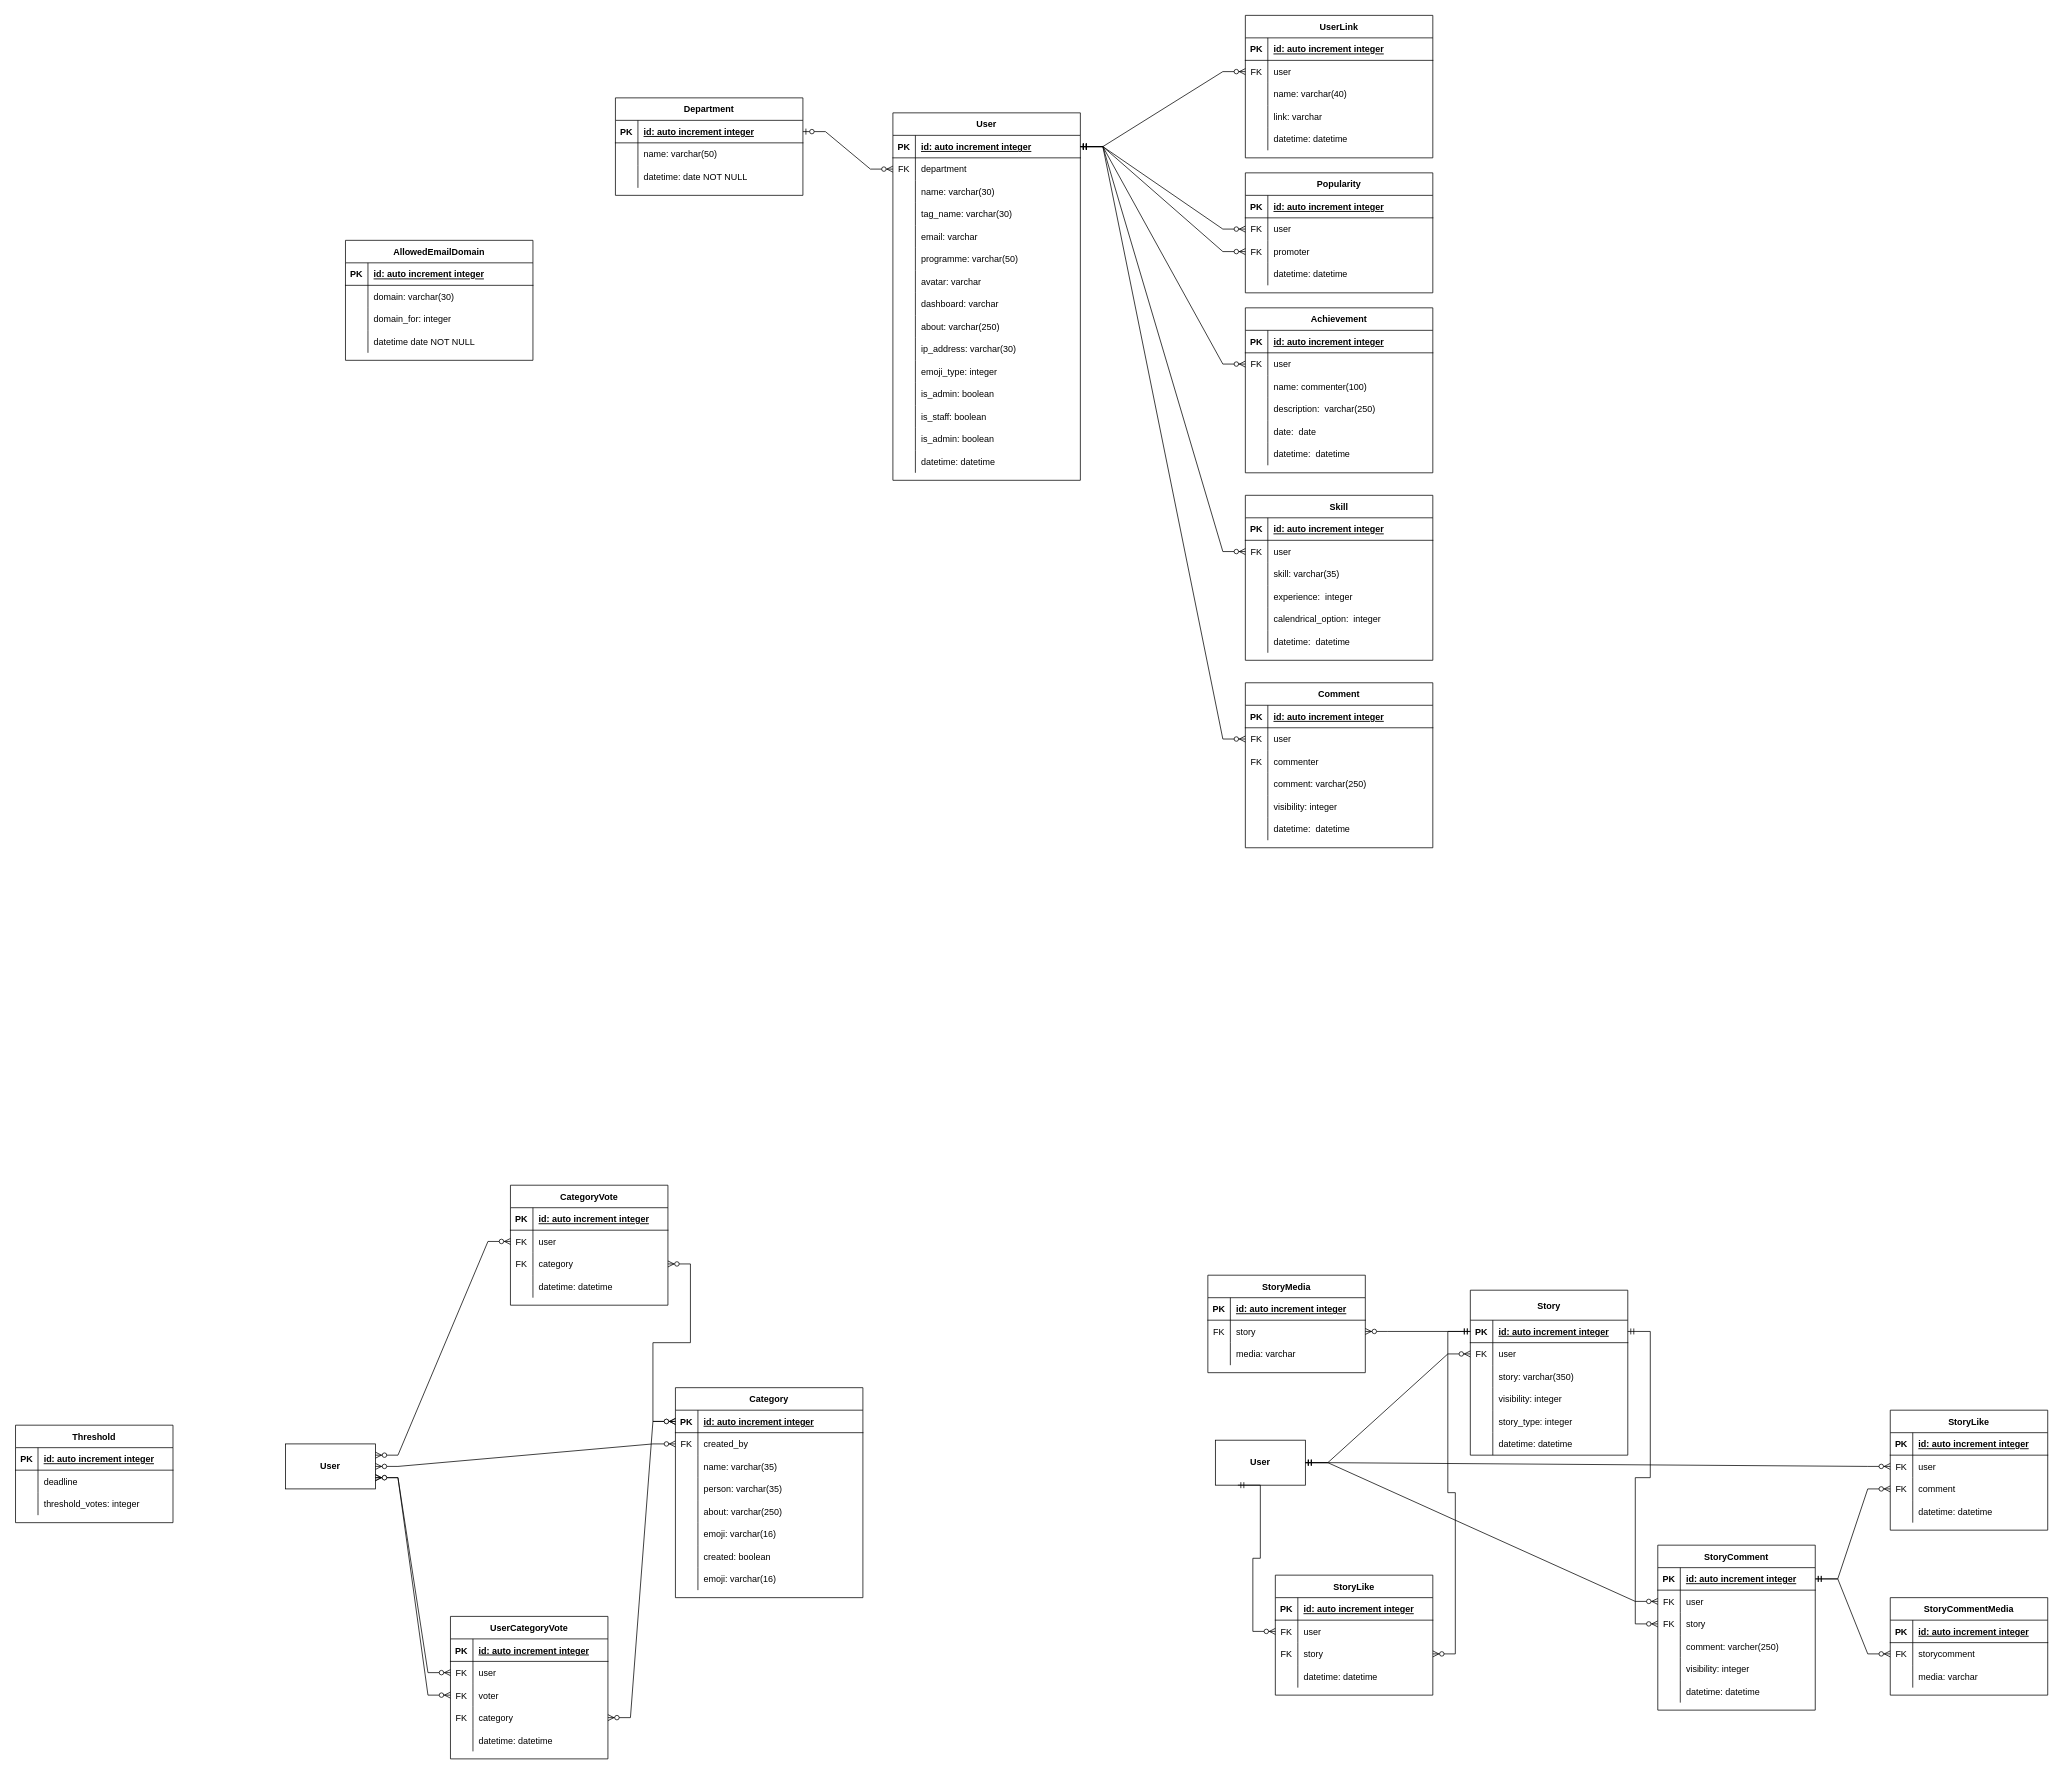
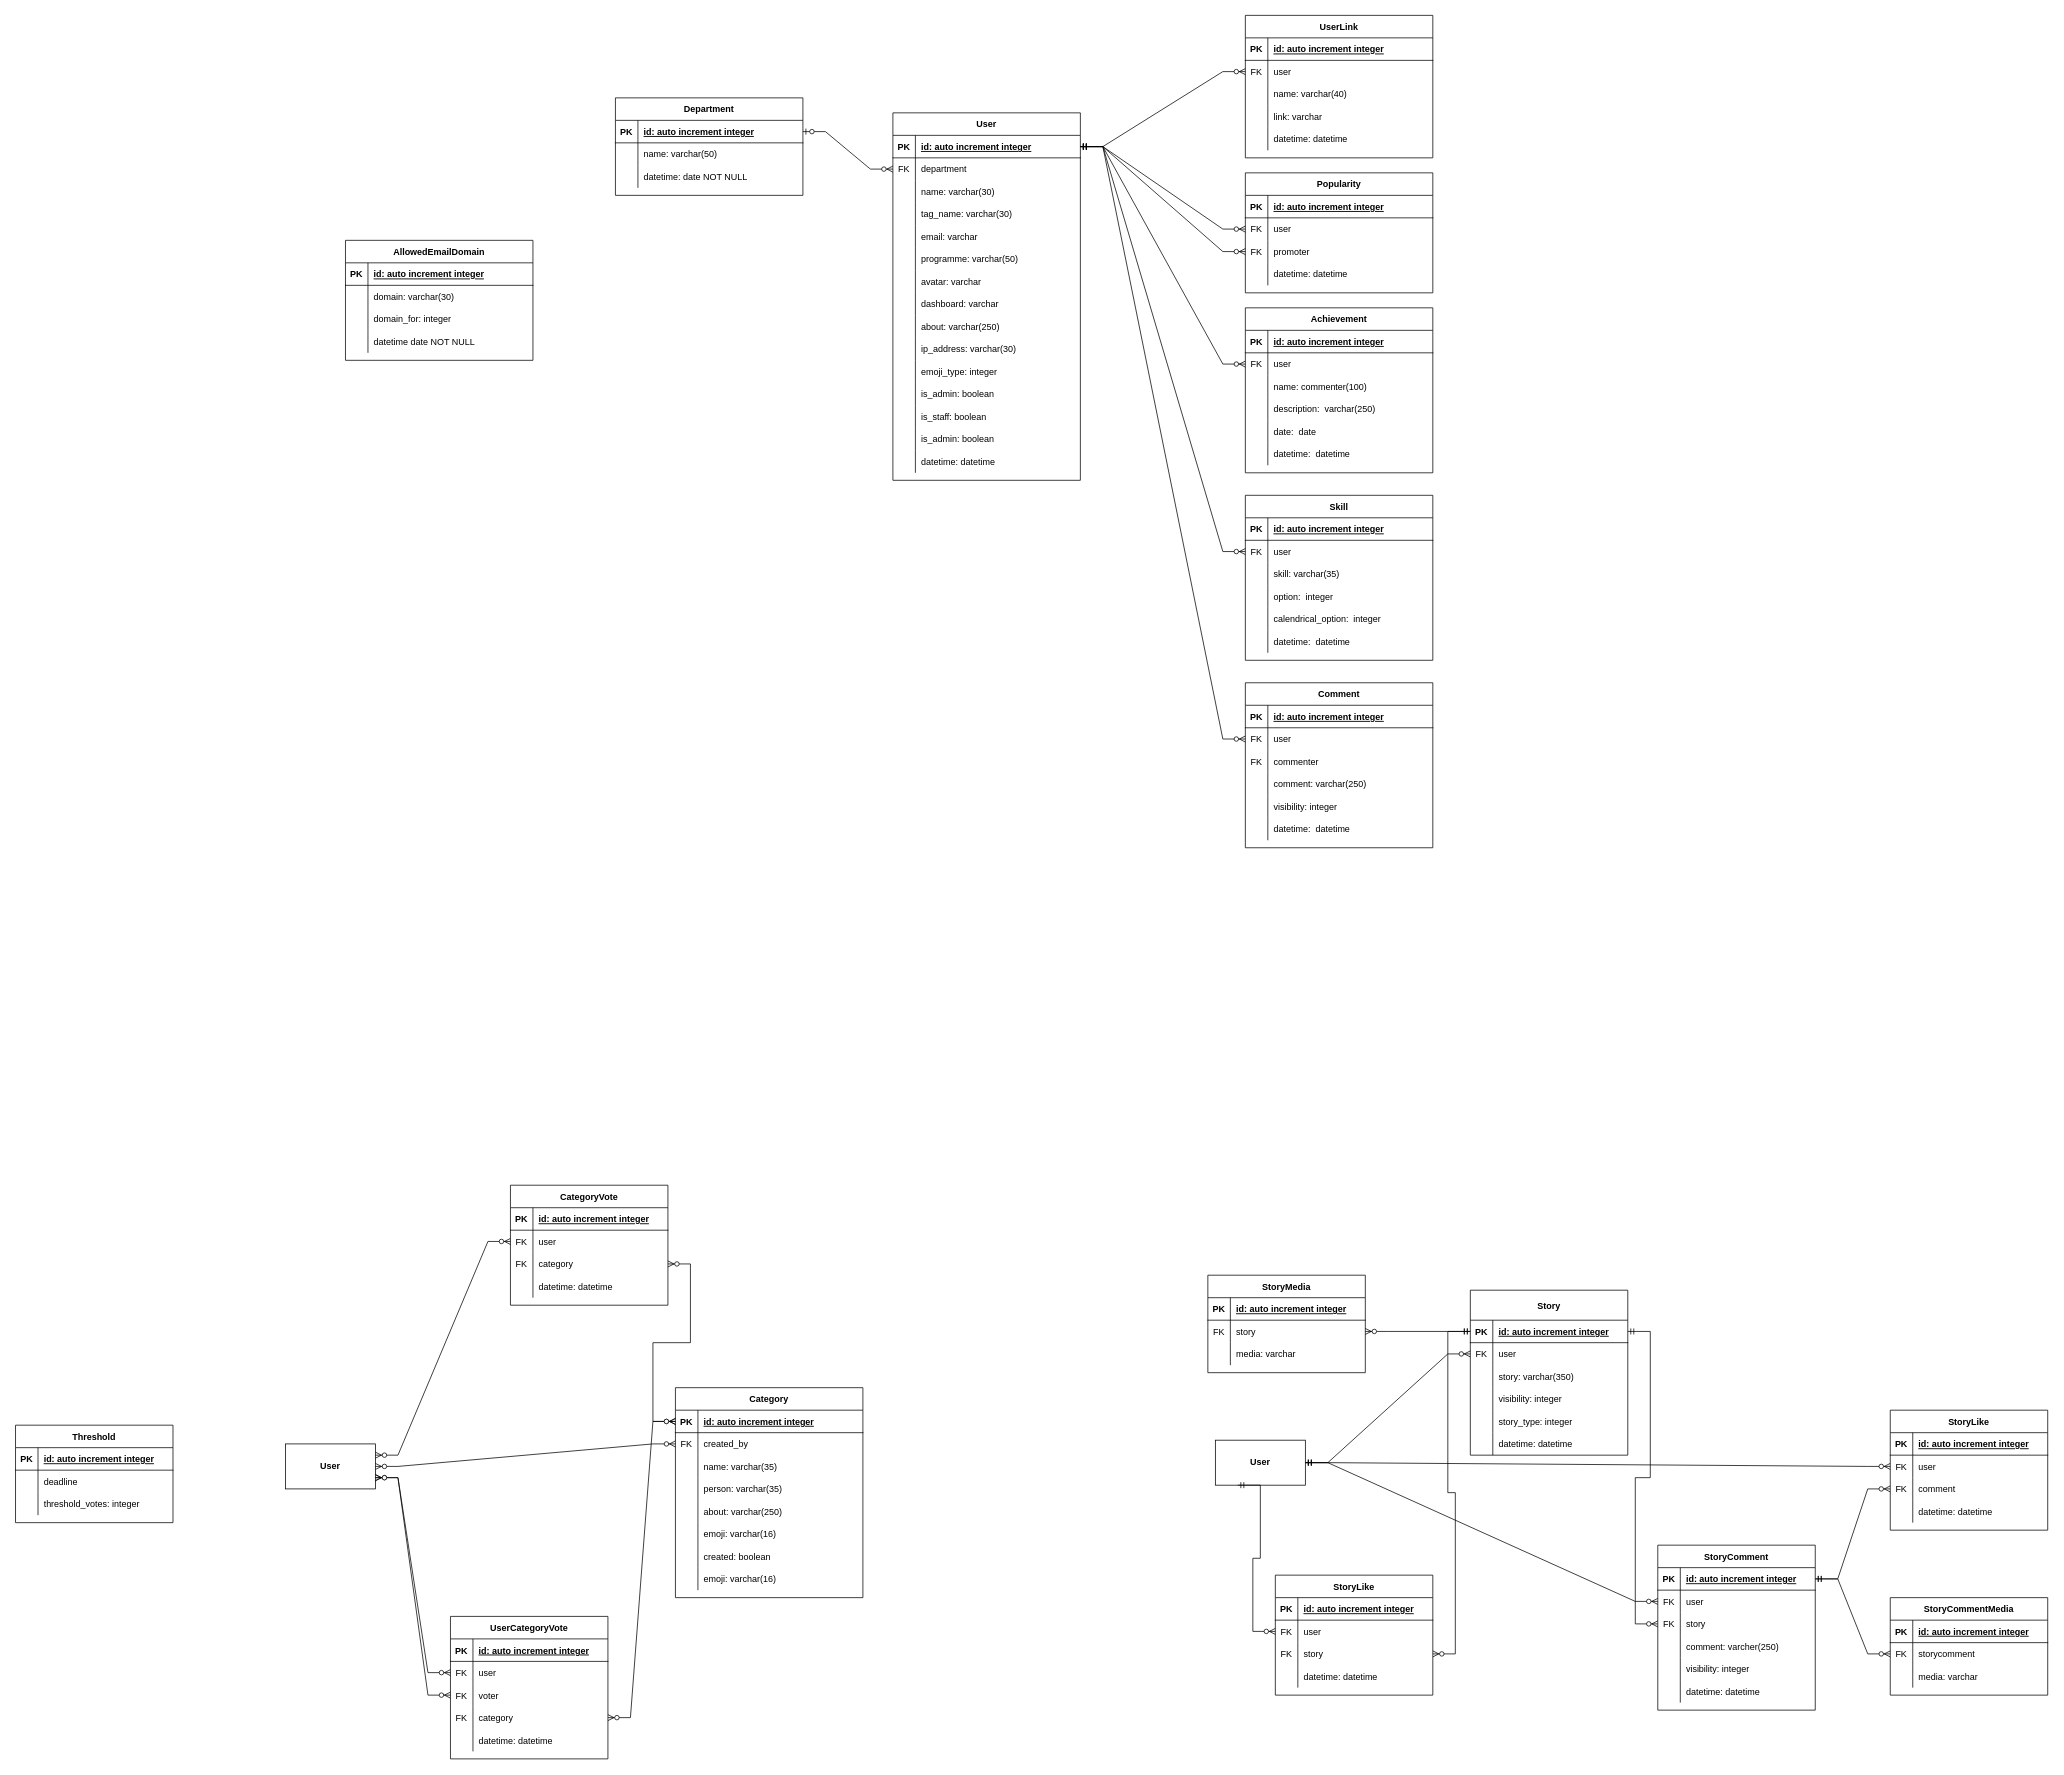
node "experience: integer": label "experience: integer" -> "option: integer"
